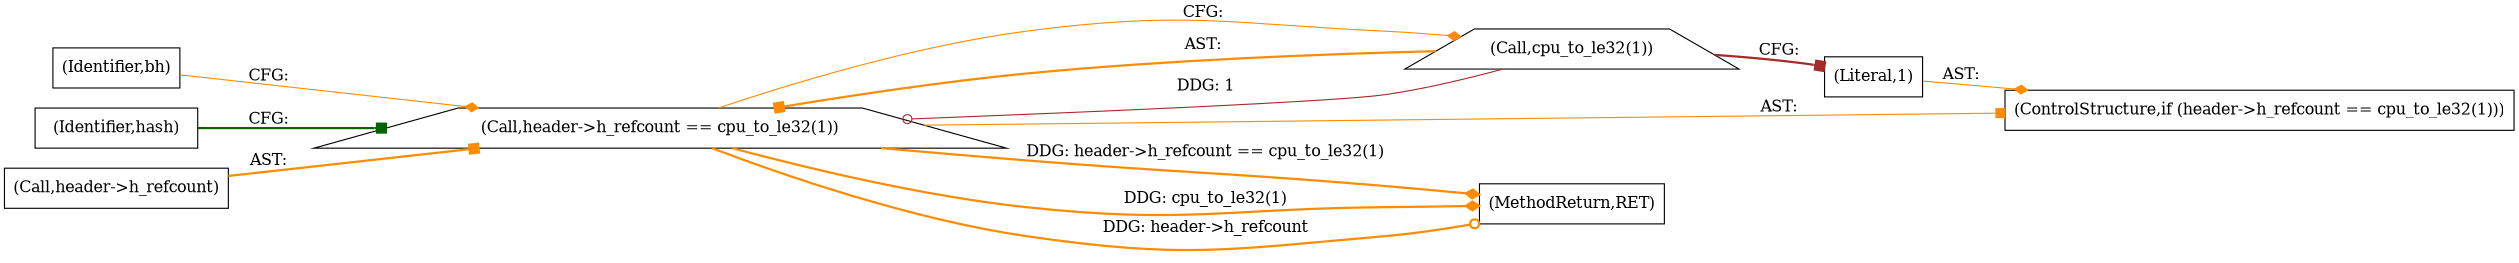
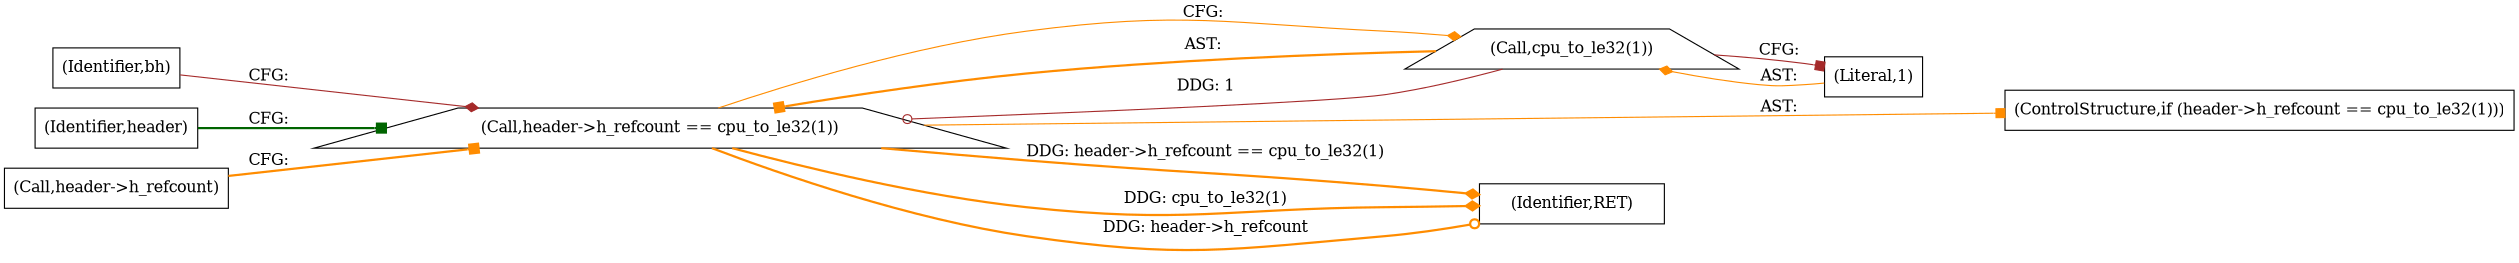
edge "(Call,cpu_to_le32(1))" -> "(Literal,1)": style bold -> solid
edge "(Literal,1)" -> "(ControlStructure,if (header->h_refcount == cpu_to_le32(1)))": now "(Literal,1)" -> "(Call,cpu_to_le32(1))"
edge "(Identifier,bh)" -> "(Call,header->h_refcount == cpu_to_le32(1))": color darkorange -> brown
node "(Identifier,hash)": label "(Identifier,hash)" -> "(Identifier,header)"
edge "(Call,header->h_refcount)" -> "(Call,header->h_refcount == cpu_to_le32(1))": label "AST: " -> "CFG: "
node "(MethodReturn,RET)": label "(MethodReturn,RET)" -> "(Identifier,RET)"
